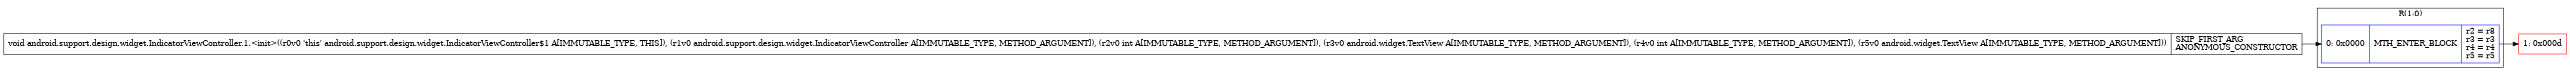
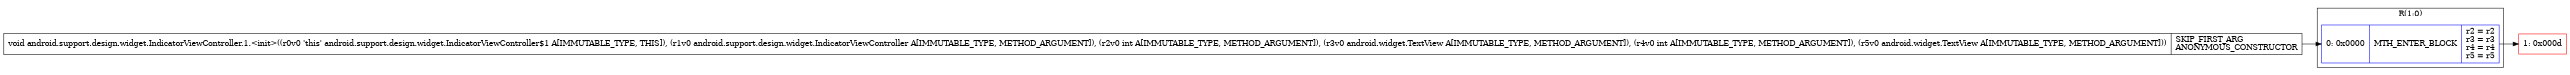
node "0: 0x0000": text "r2 = r8" -> "r2 = r2"
